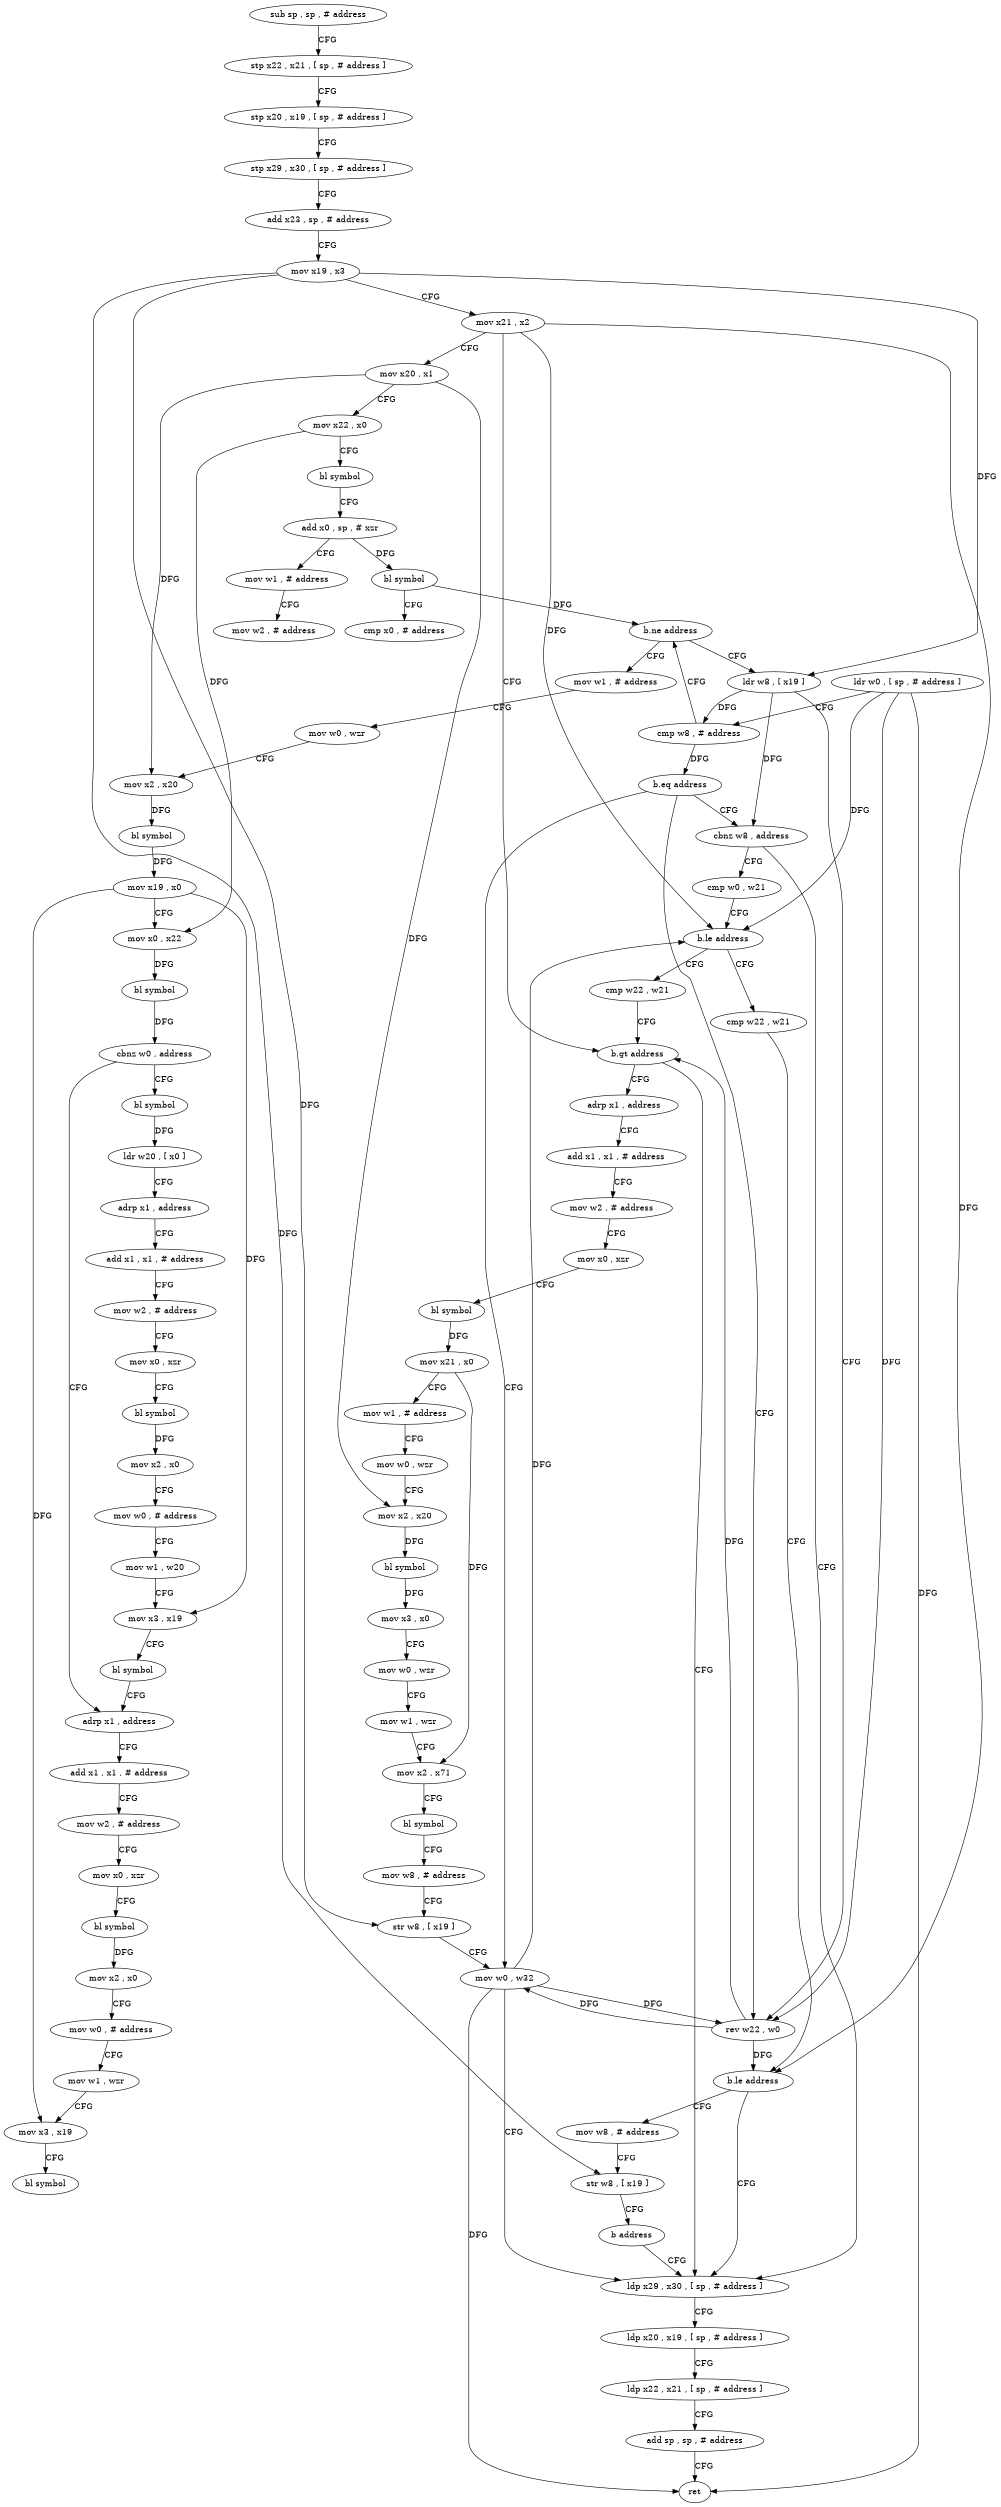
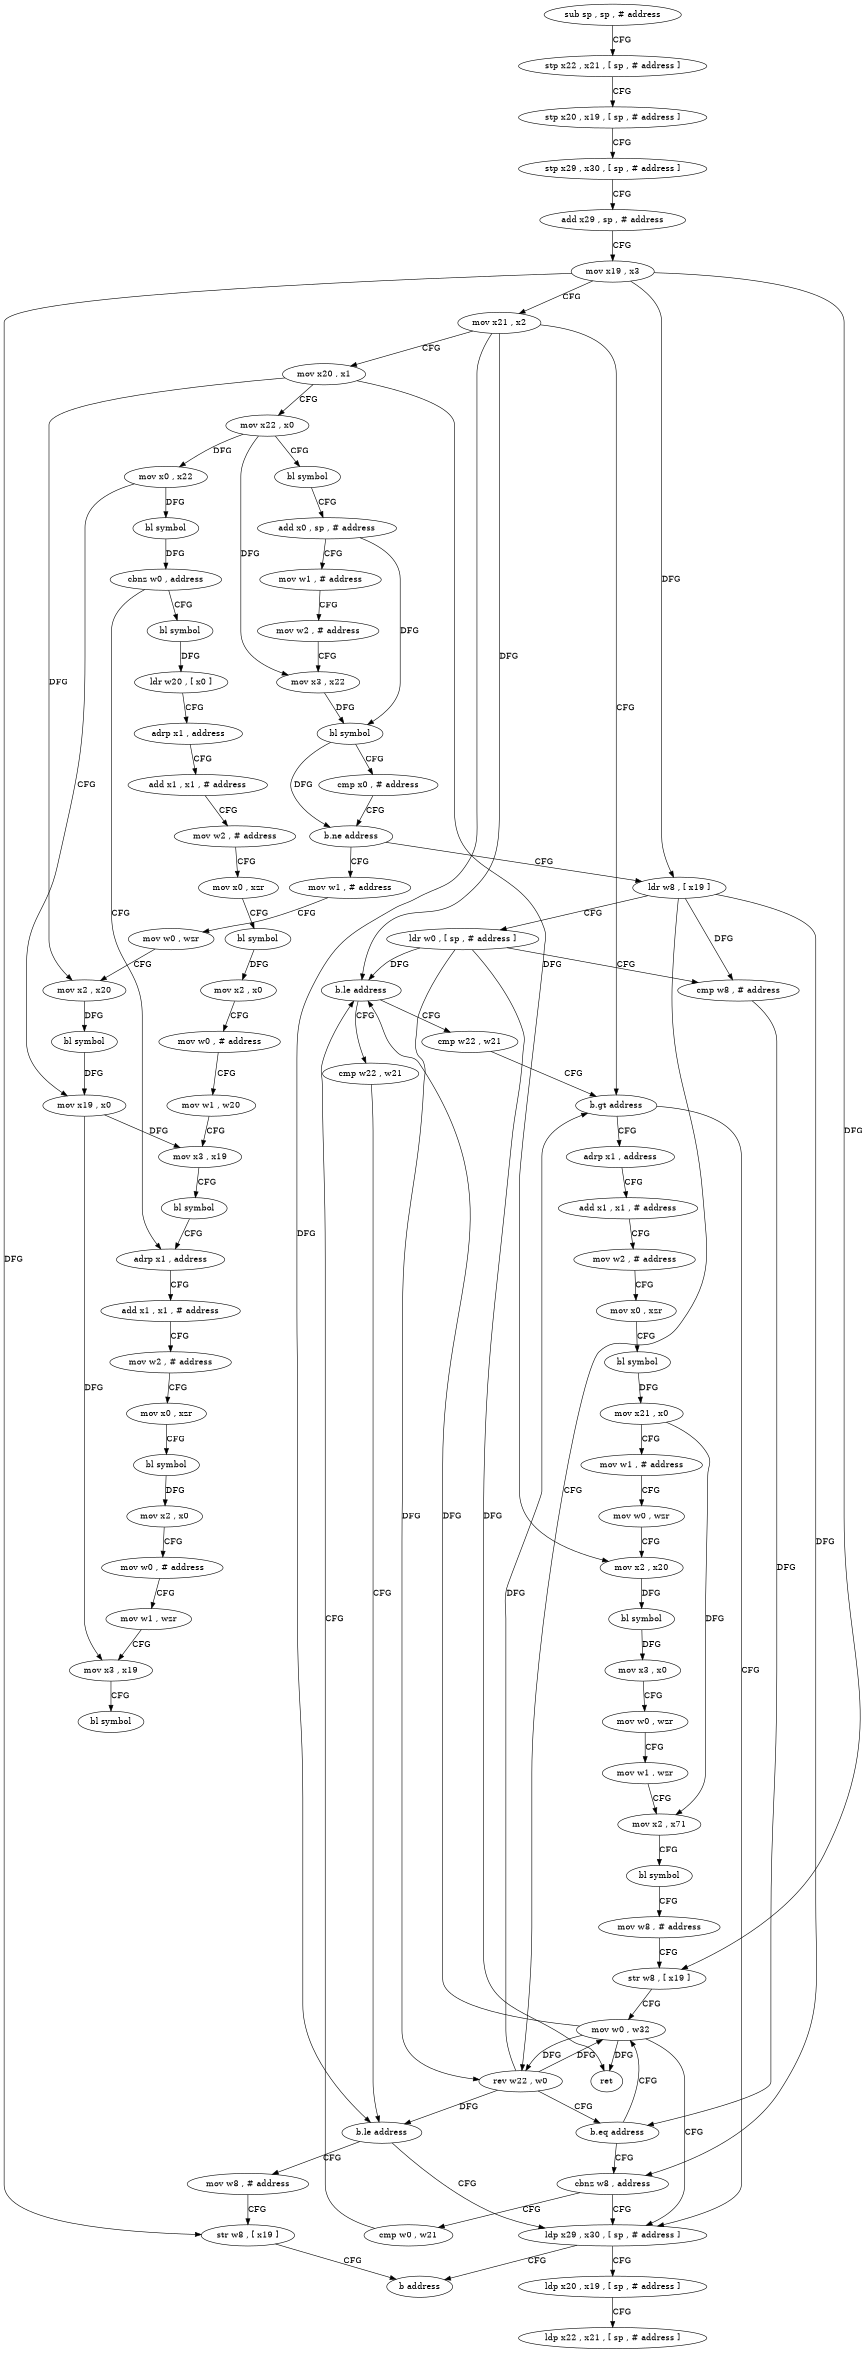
node "add x23 , sp , # address": label "add x23 , sp , # address" -> "add x29 , sp , # address"
node "add x0 , sp , # xzr": label "add x0 , sp , # xzr" -> "add x0 , sp , # address"
node "mov x3 , x22": added
edge "cmp w8 , # address" -> "b.ne address": now "cmp x0 , # address" -> "b.ne address"
edge "mov x19 , x0" -> "mov x0 , x22": reversed
edge "ldr w8 , [ x19 ]" -> "ldr w0 , [ sp , # address ]": added, label "CFG"
edge "b.eq address" -> "rev w22 , w0": reversed
edge "b address" -> "ldp x29 , x30 , [ sp , # address ]": reversed
node "add sp , sp , # address": removed
